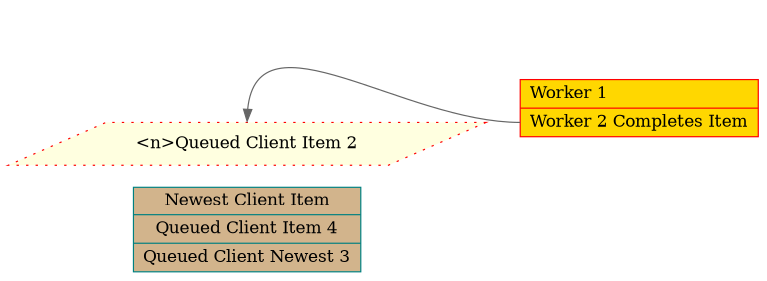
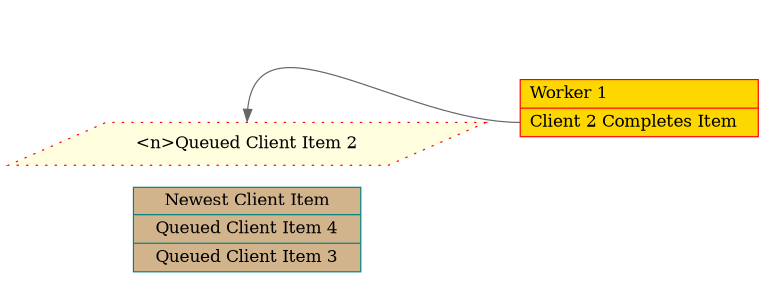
node "Worker 1": text "Worker 2 Completes Item" -> "Client 2 Completes Item"
node "Newest Client Item": text "Queued Client Newest 3" -> "Queued Client Item 3"
